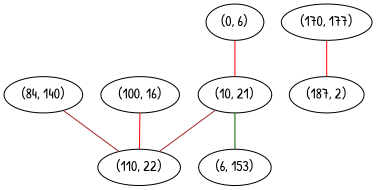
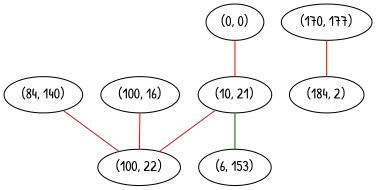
node "(0, 6)": label "(0, 6)" -> "(0, 0)"
node "(187, 2)": label "(187, 2)" -> "(184, 2)"
node "(110, 22)": label "(110, 22)" -> "(100, 22)"
